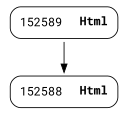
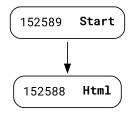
node "152589": text "Html" -> "Start"
